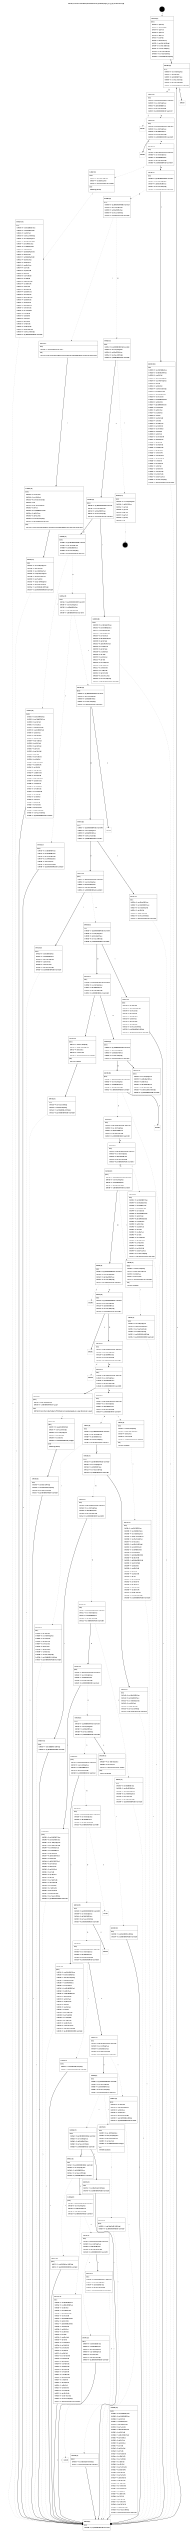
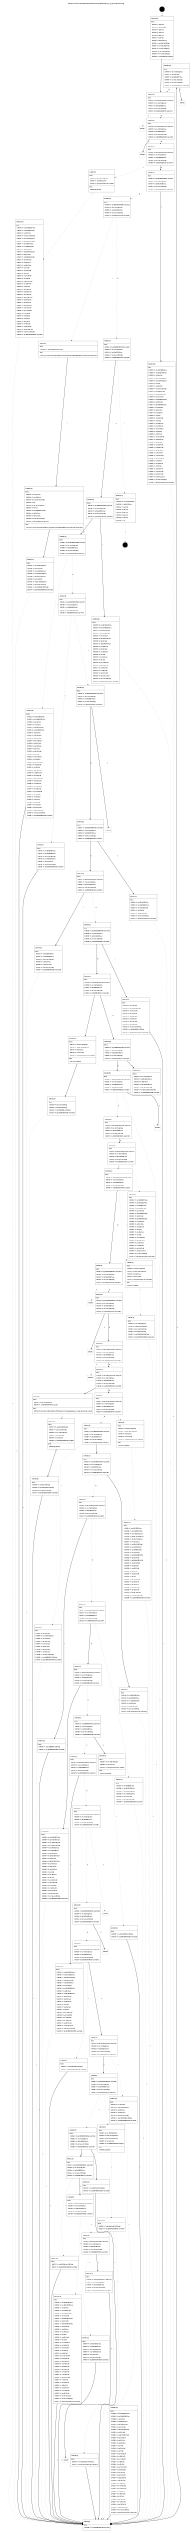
edge "0x4017e0 [45]" -> "0x40180d [23]": now "0x4017e0 [45]" -> "0x401824 [25]"
edge "0x4019e6 [25]" -> "0x4019cd [25]": reversed
edge "0x401c0c [25]" -> "0x401c25": style dotted -> bold
